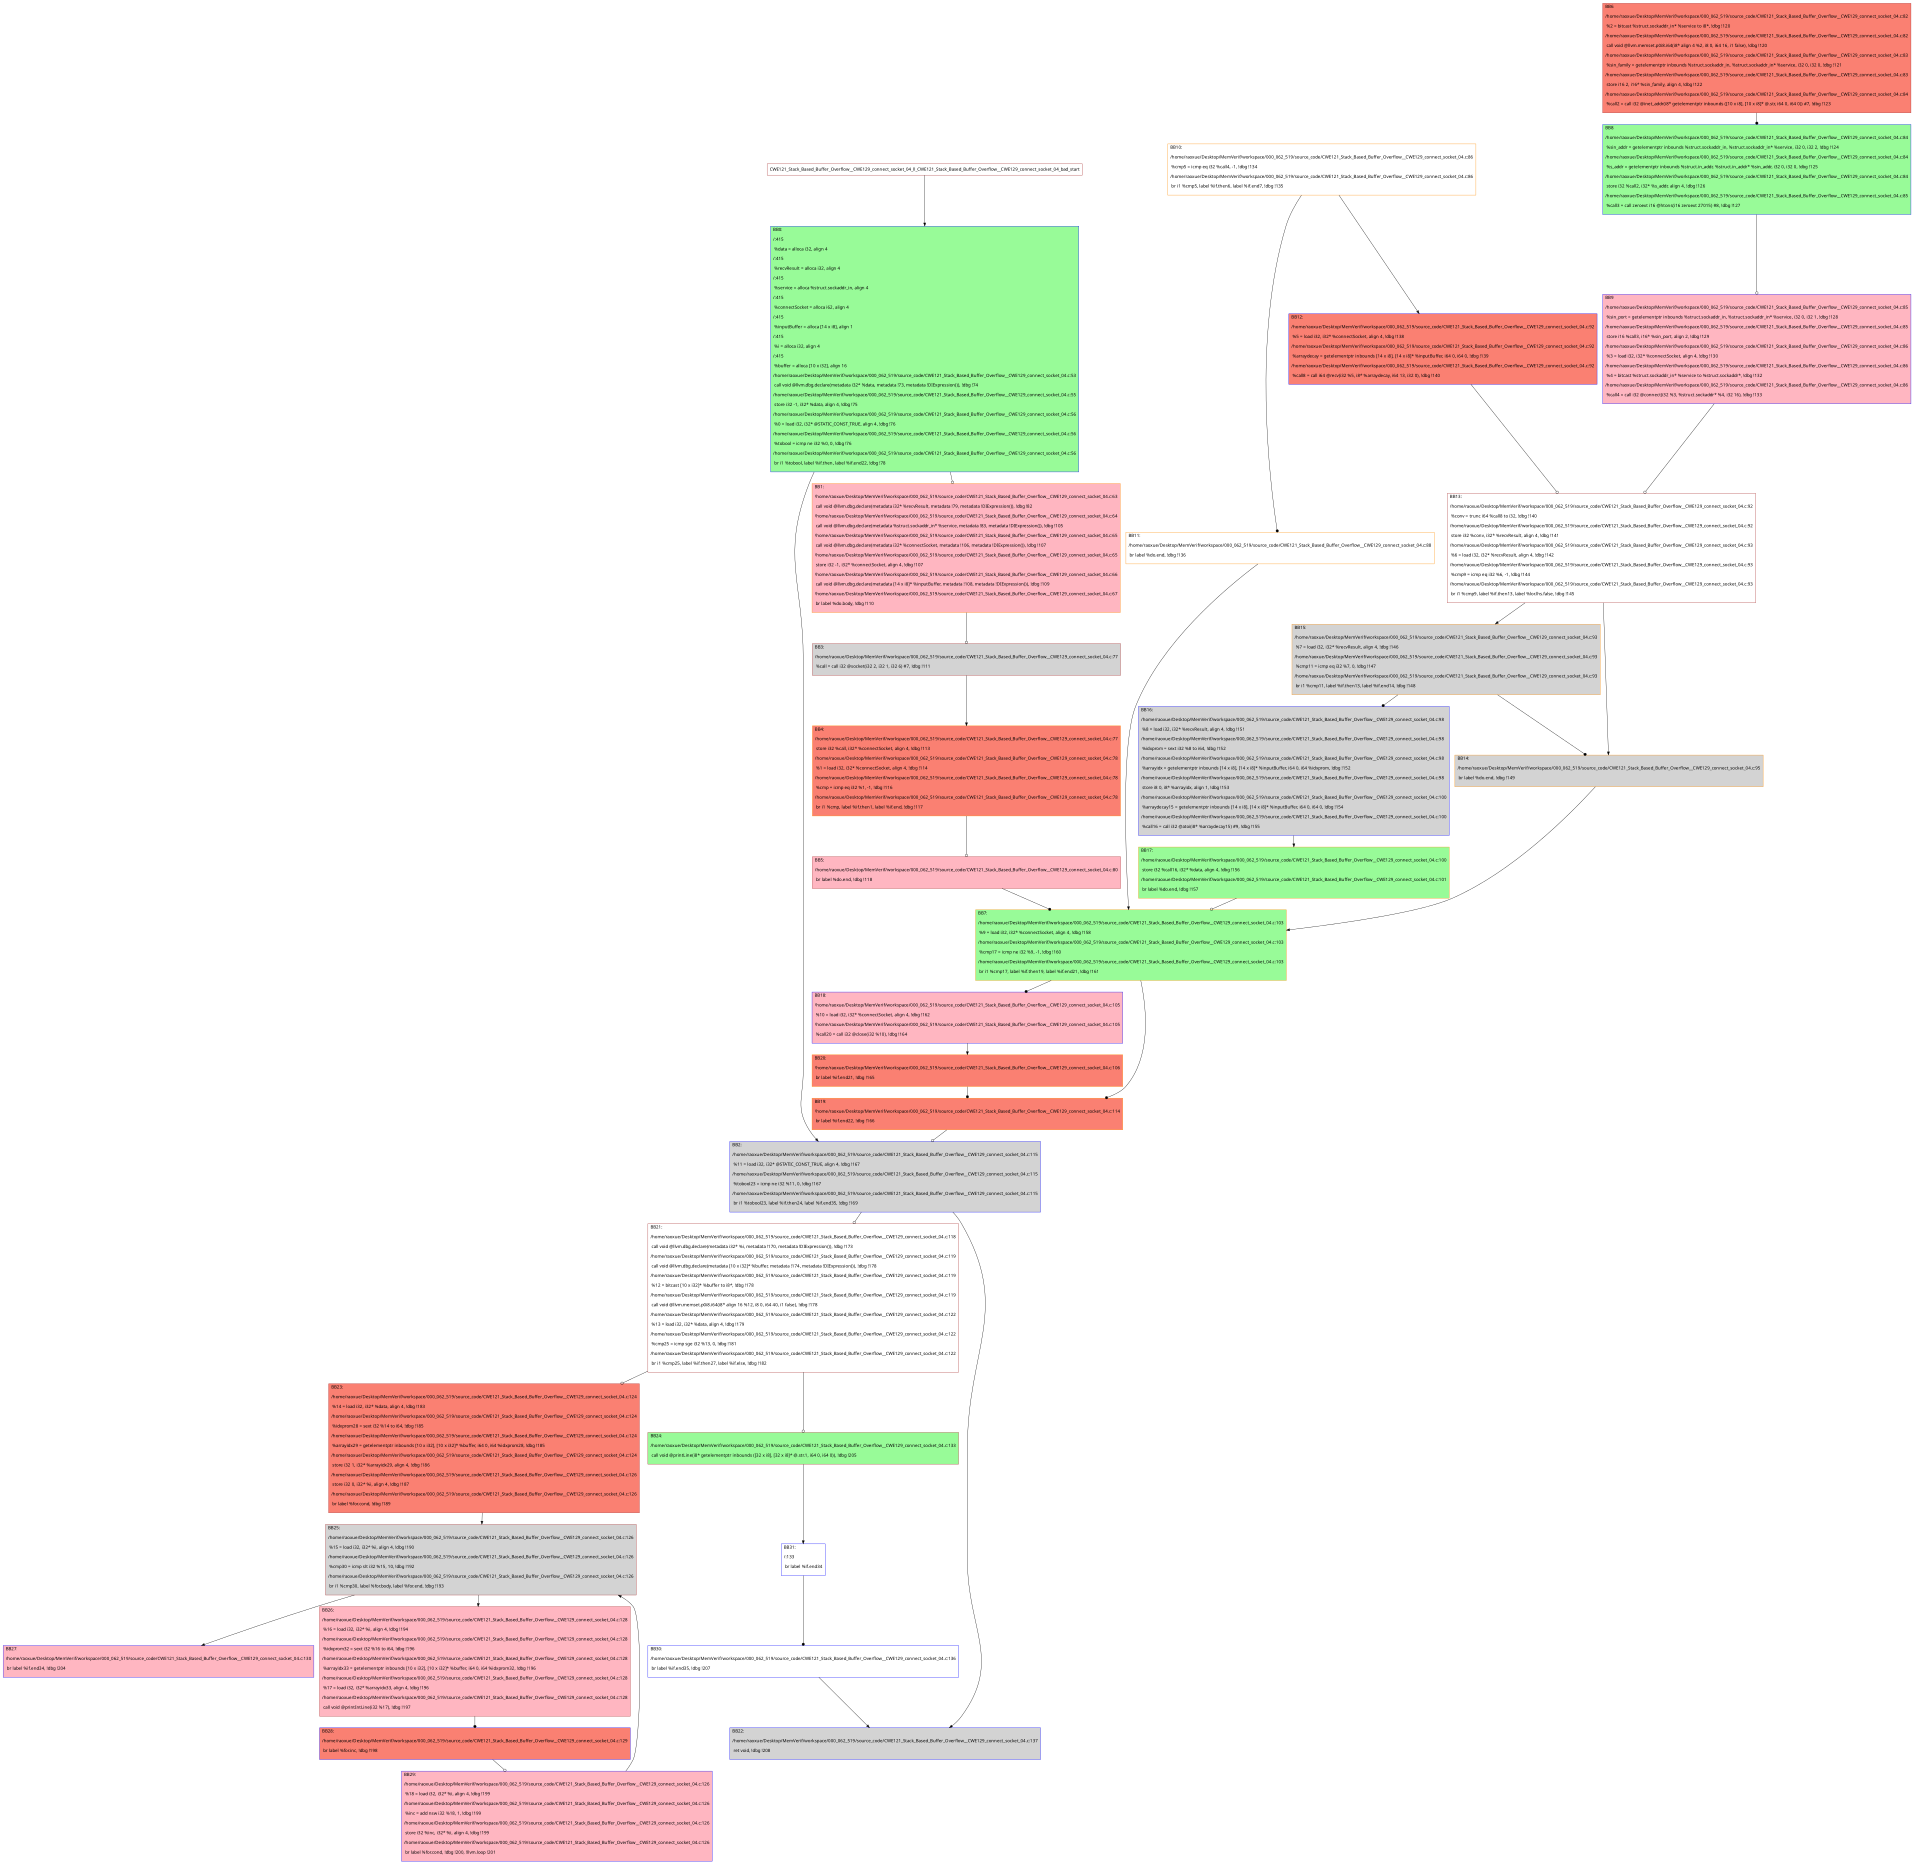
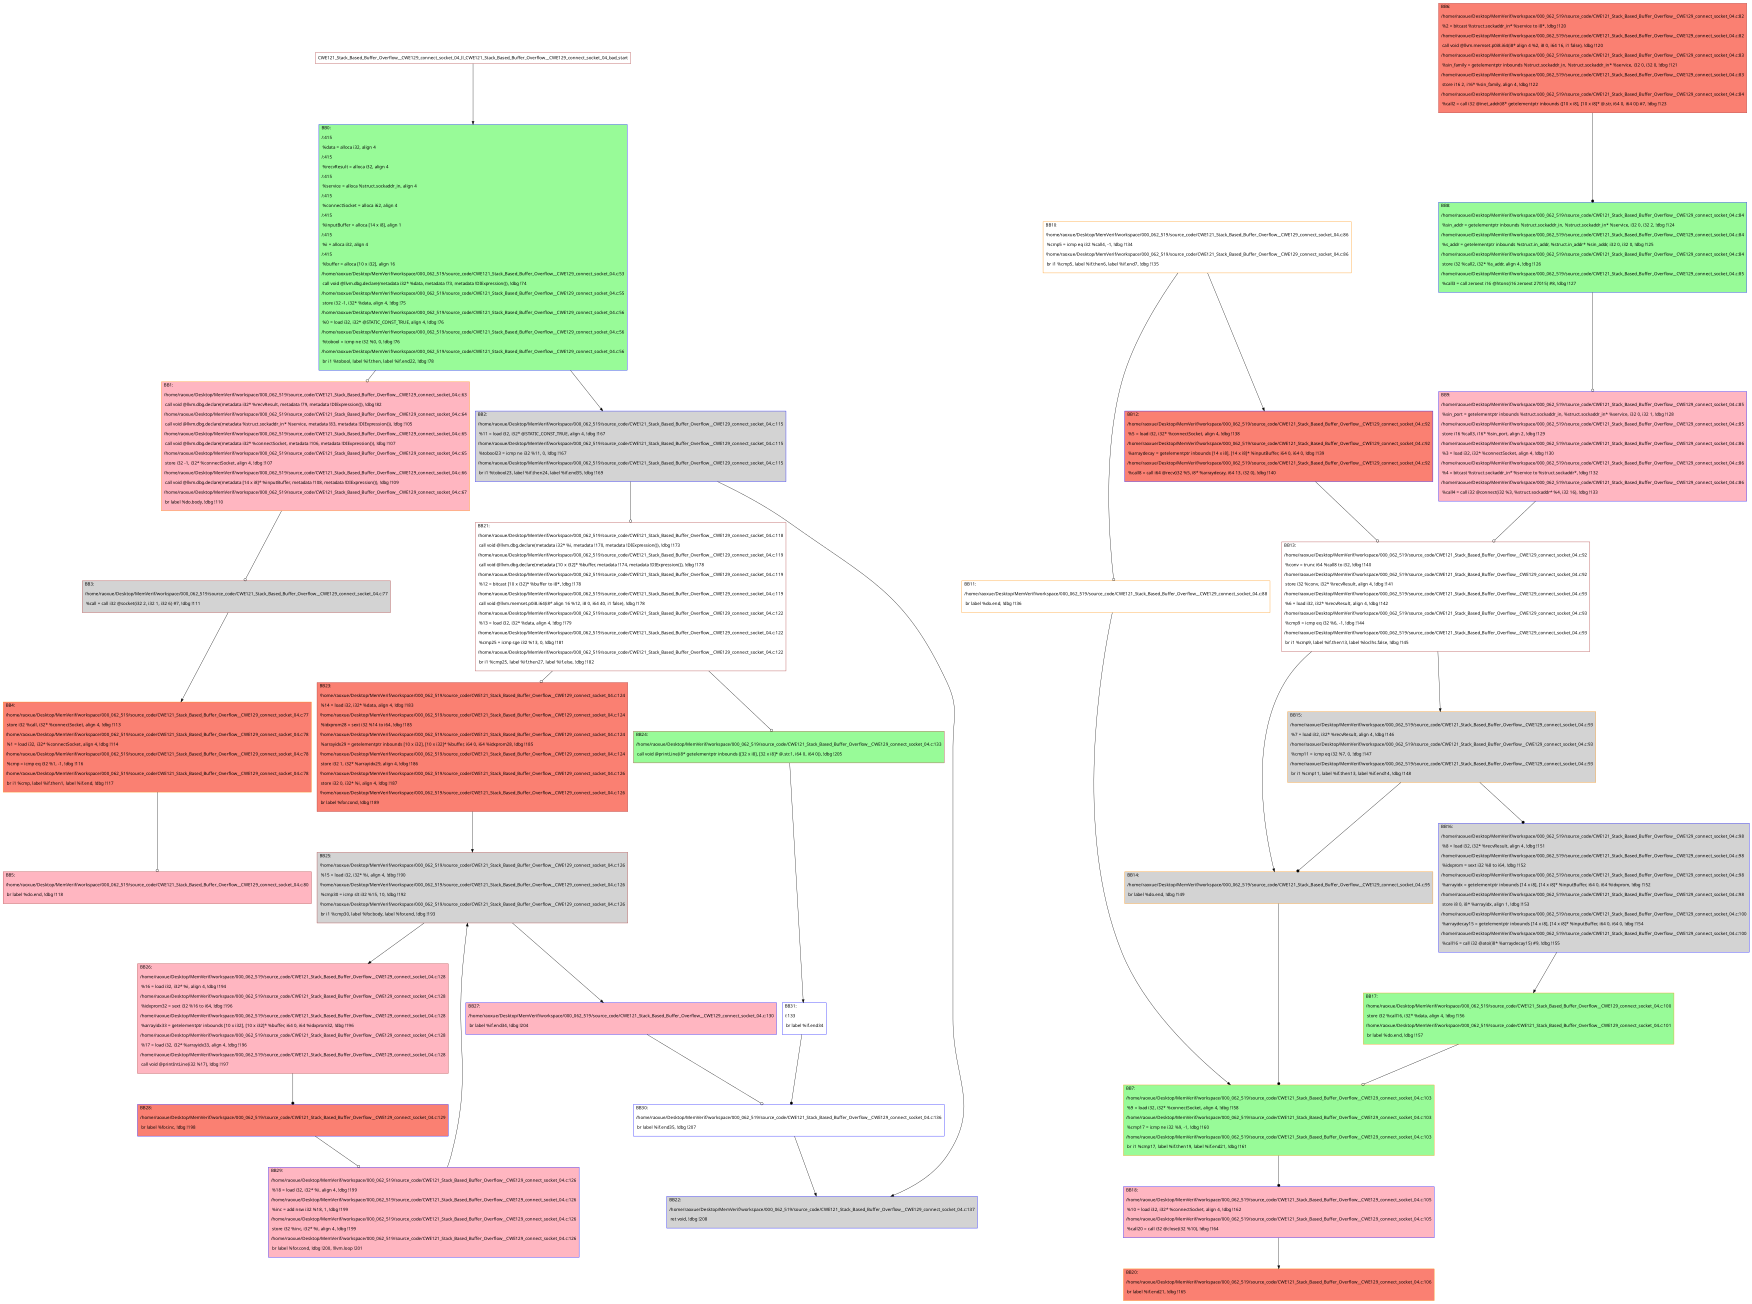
edge "BB10:" -> "BB11:": arrowhead dot -> odot
edge "BB14:" -> "BB7:": arrowhead normal -> dot
edge "BB5:" -> "BB7:": removed
edge "BB27:" -> "BB30:": added
node "BB19:": removed
